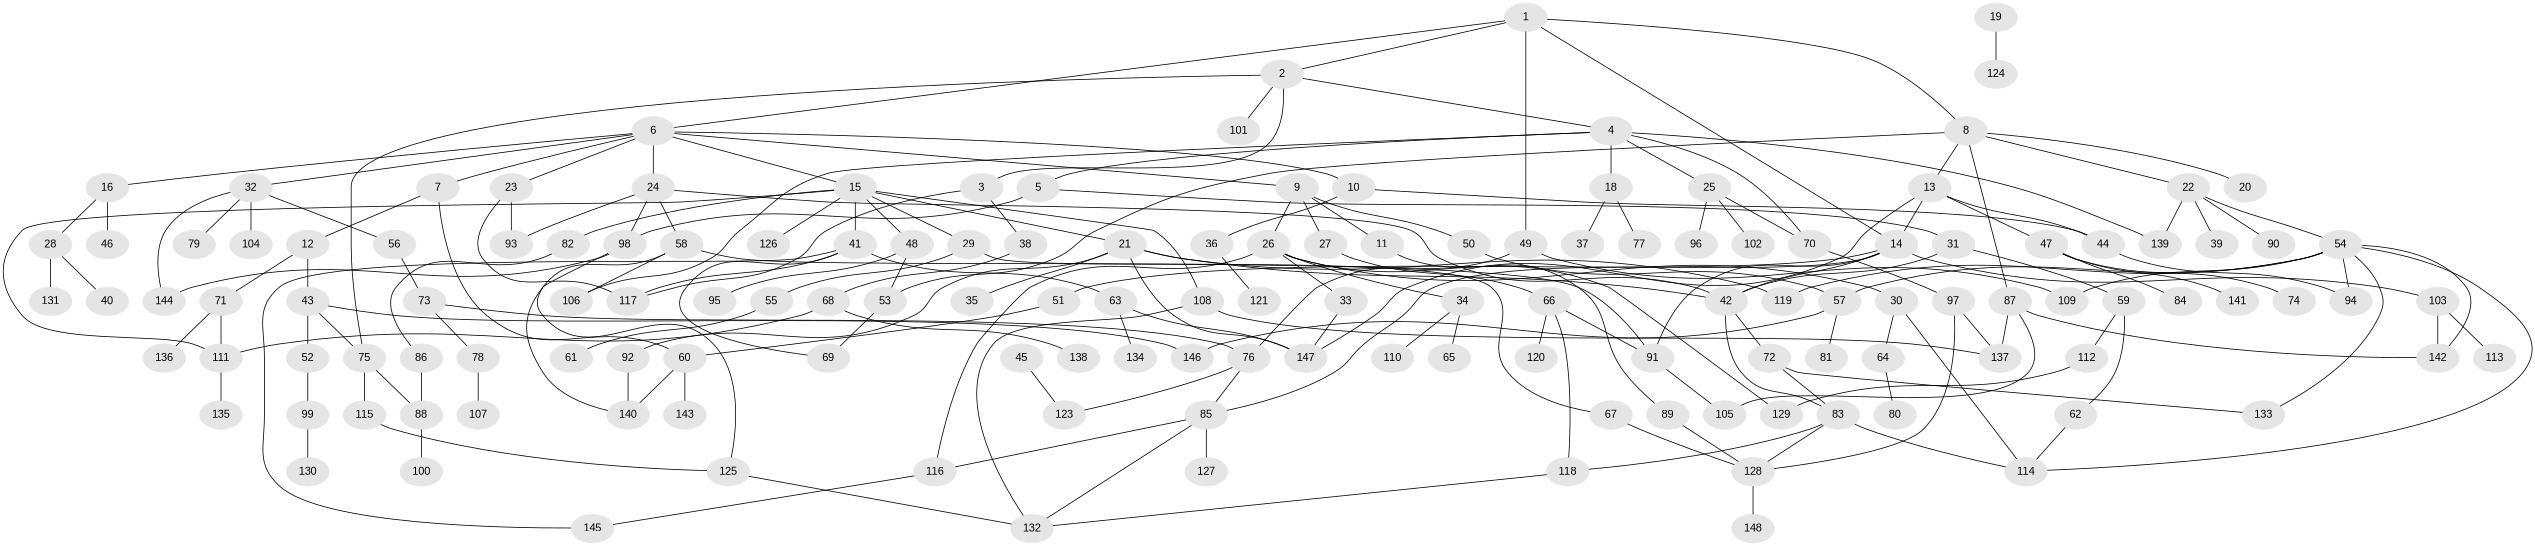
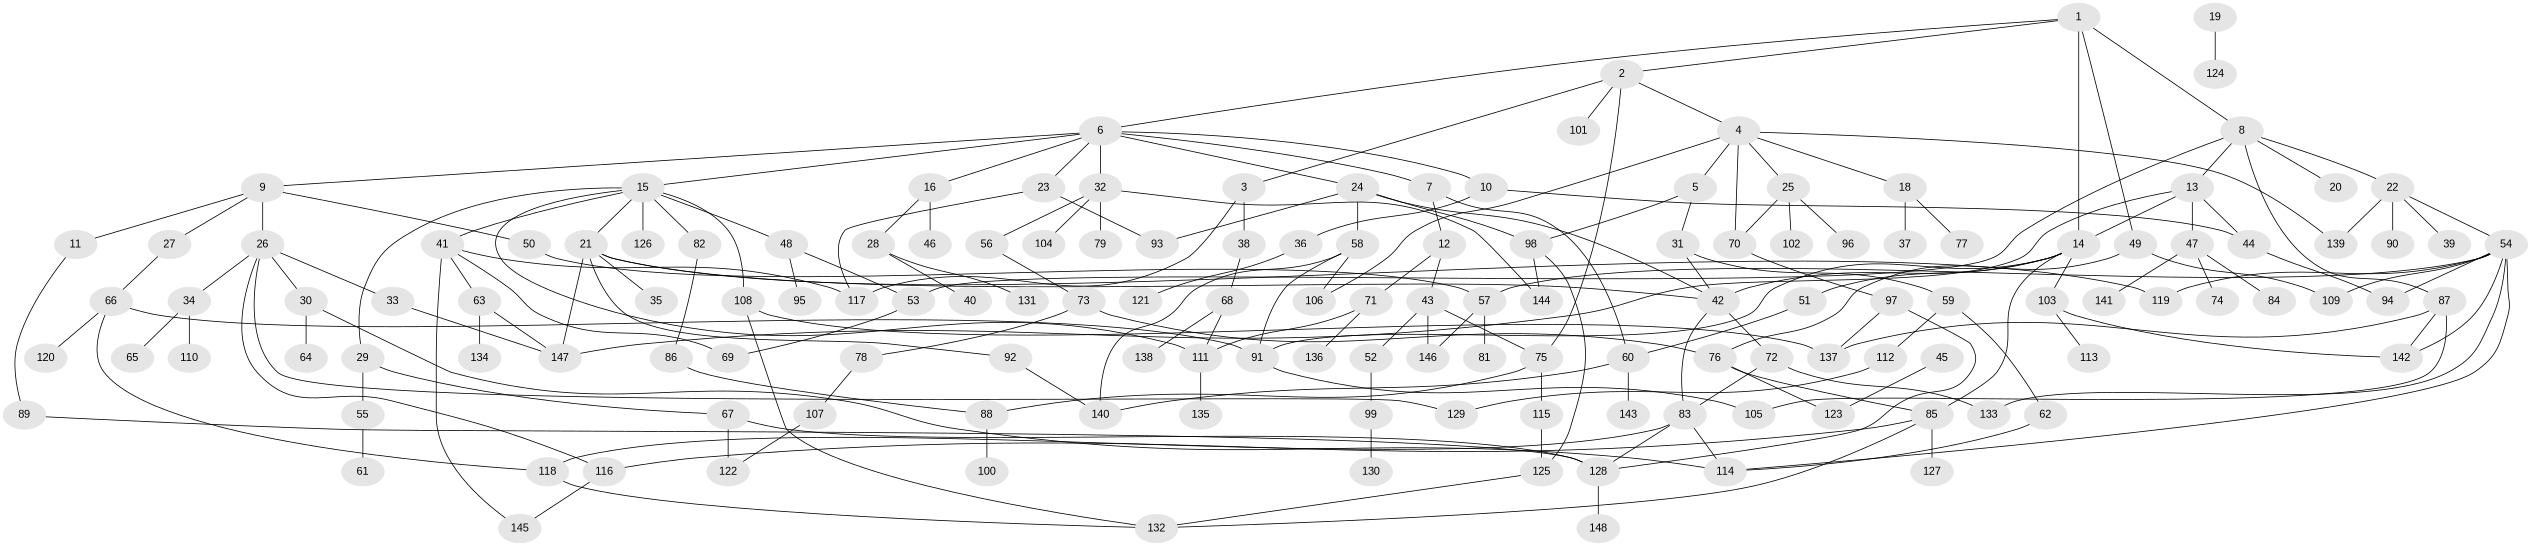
node "80": removed
node "122": added
